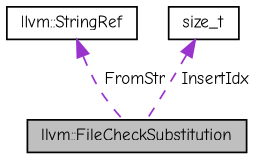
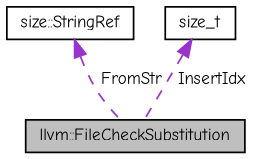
node "llvm::StringRef": label "llvm::StringRef" -> "size::StringRef"
